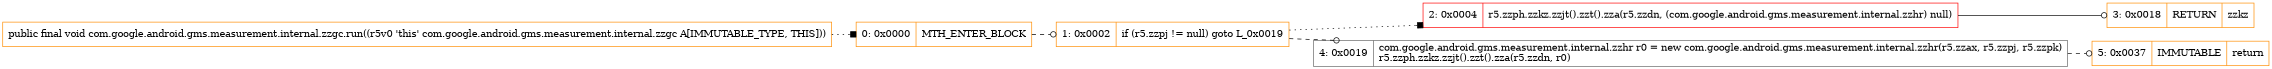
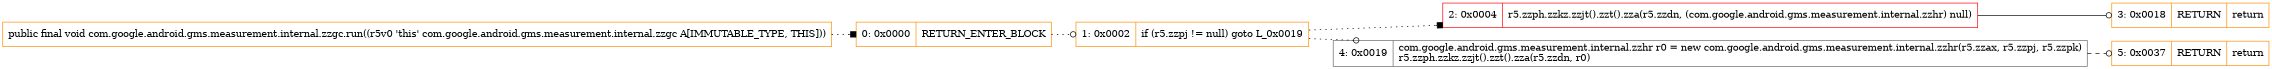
node "3: 0x0018": text "zzkz" -> "return"
node "0: 0x0000": text "MTH_ENTER_BLOCK" -> "RETURN_ENTER_BLOCK"
edge "0: 0x0000" -> "1: 0x0002": style dashed -> dotted
edge "1: 0x0002" -> "4: 0x0019": style dashed -> dotted
node "5: 0x0037": text "IMMUTABLE" -> "RETURN"
